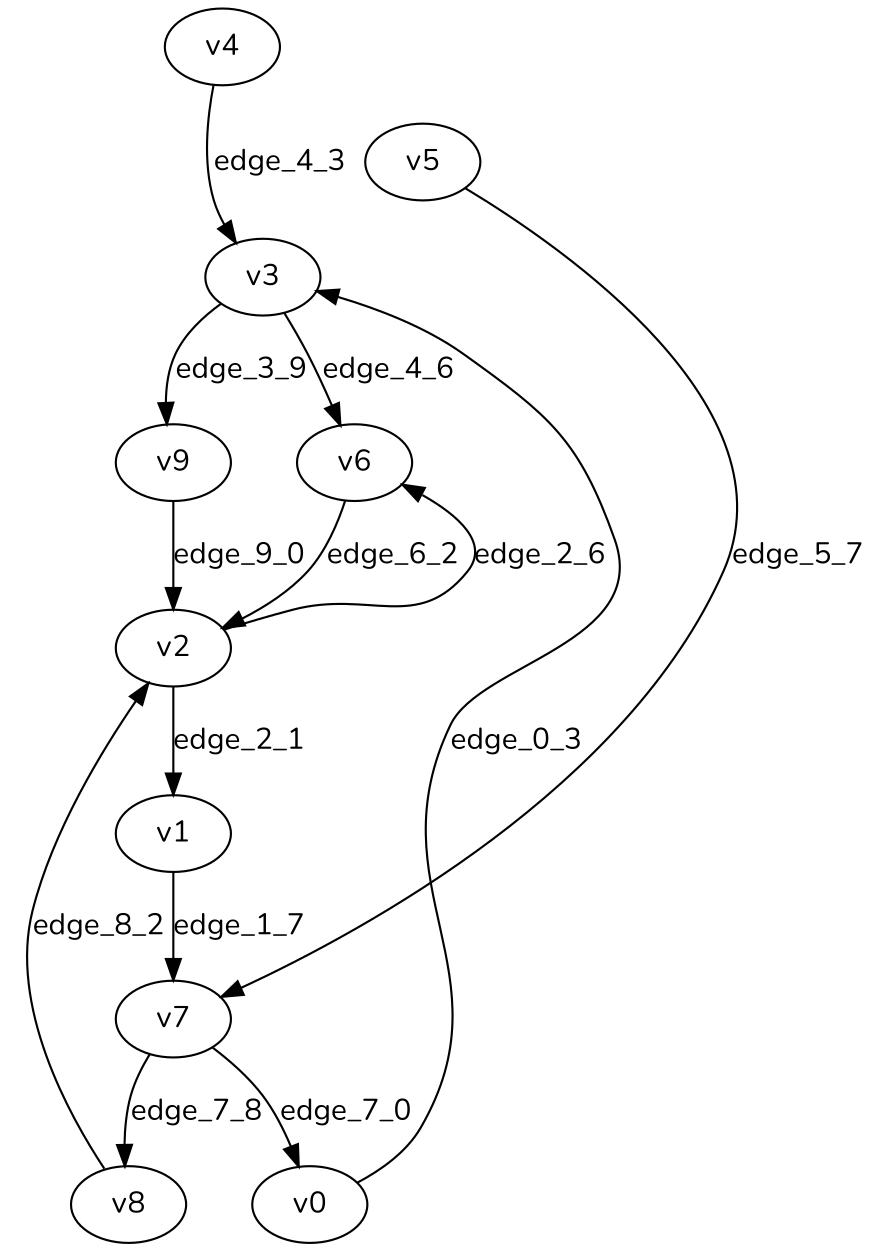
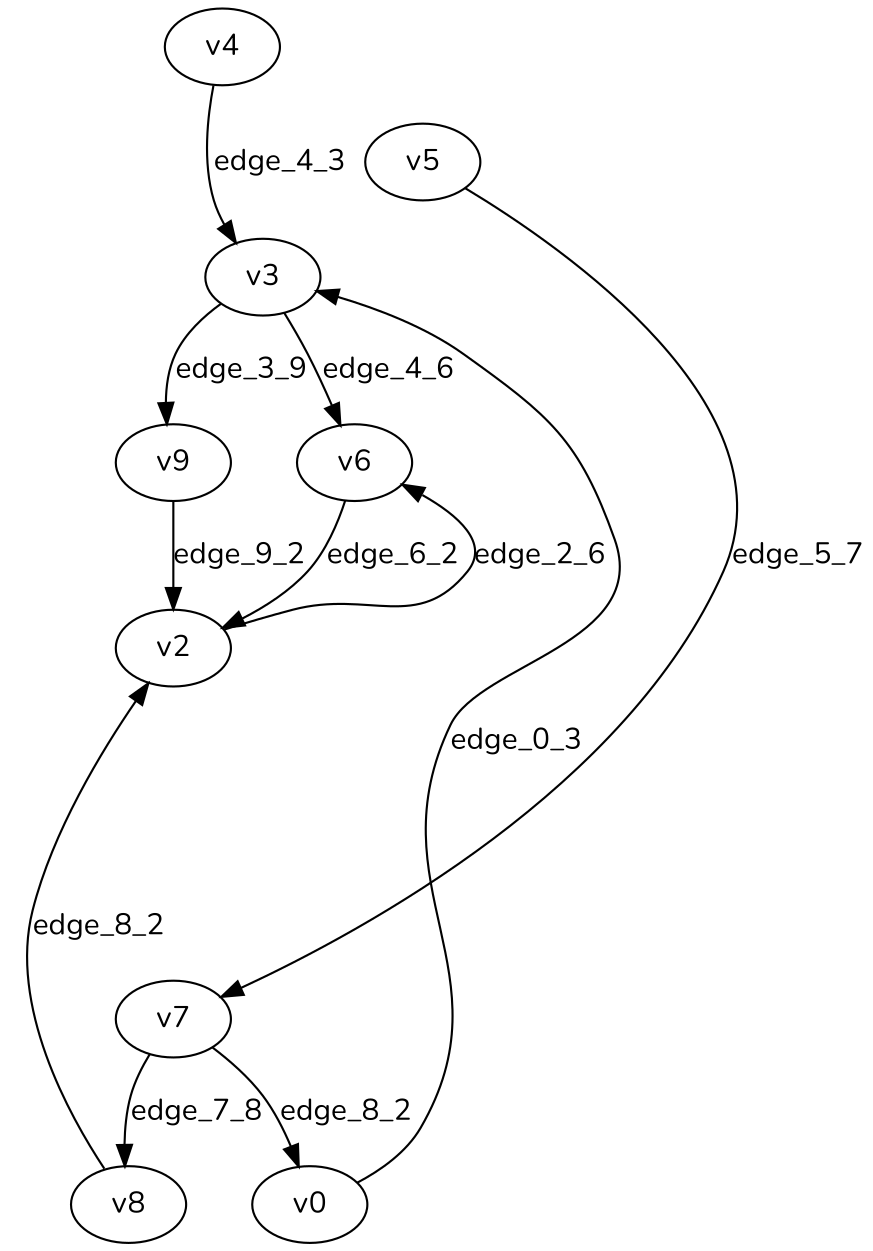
edge "v9" -> "v2": label "edge_9_0" -> "edge_9_2"
node "v1": removed
edge "v7" -> "v0": label "edge_7_0" -> "edge_8_2"
